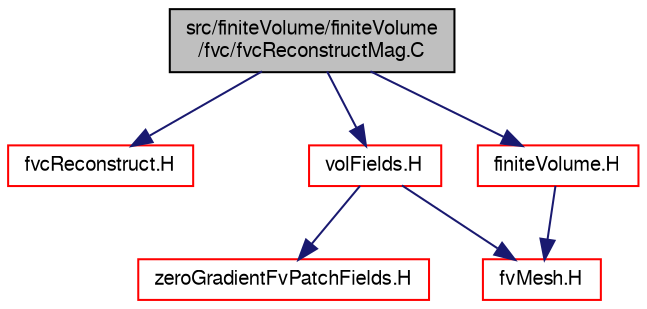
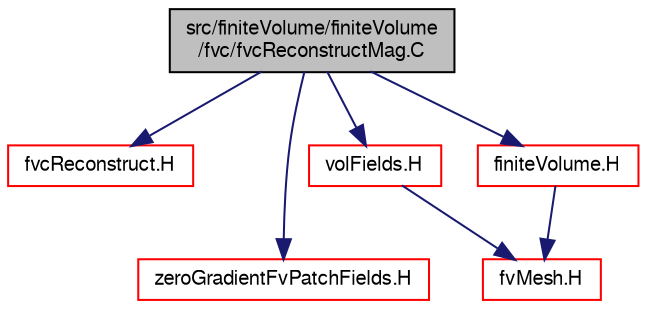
edge "volFields.H" -> "zeroGradientFvPatchFields.H": now "src/finiteVolume/finiteVolume /fvc/fvcReconstructMag.C" -> "zeroGradientFvPatchFields.H"
